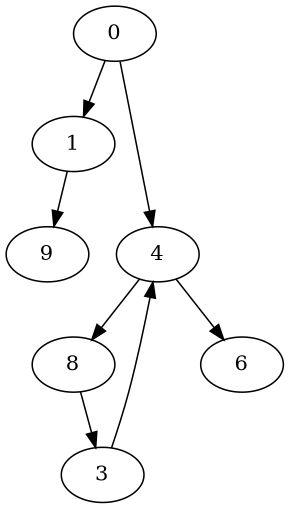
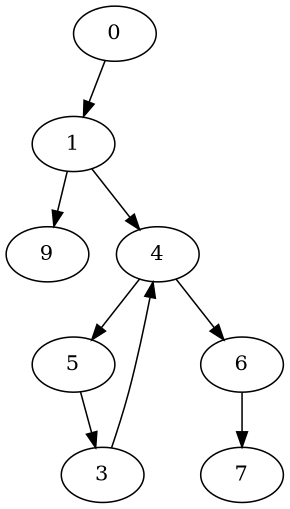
edge "0" -> "4": now "1" -> "4"
node "8": label "8" -> "5"
node "7": added
